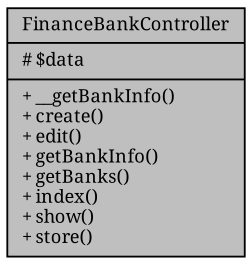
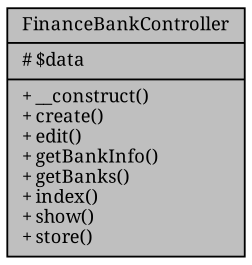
node "FinanceBankController": text "+ __getBankInfo()" -> "+ __construct()"
